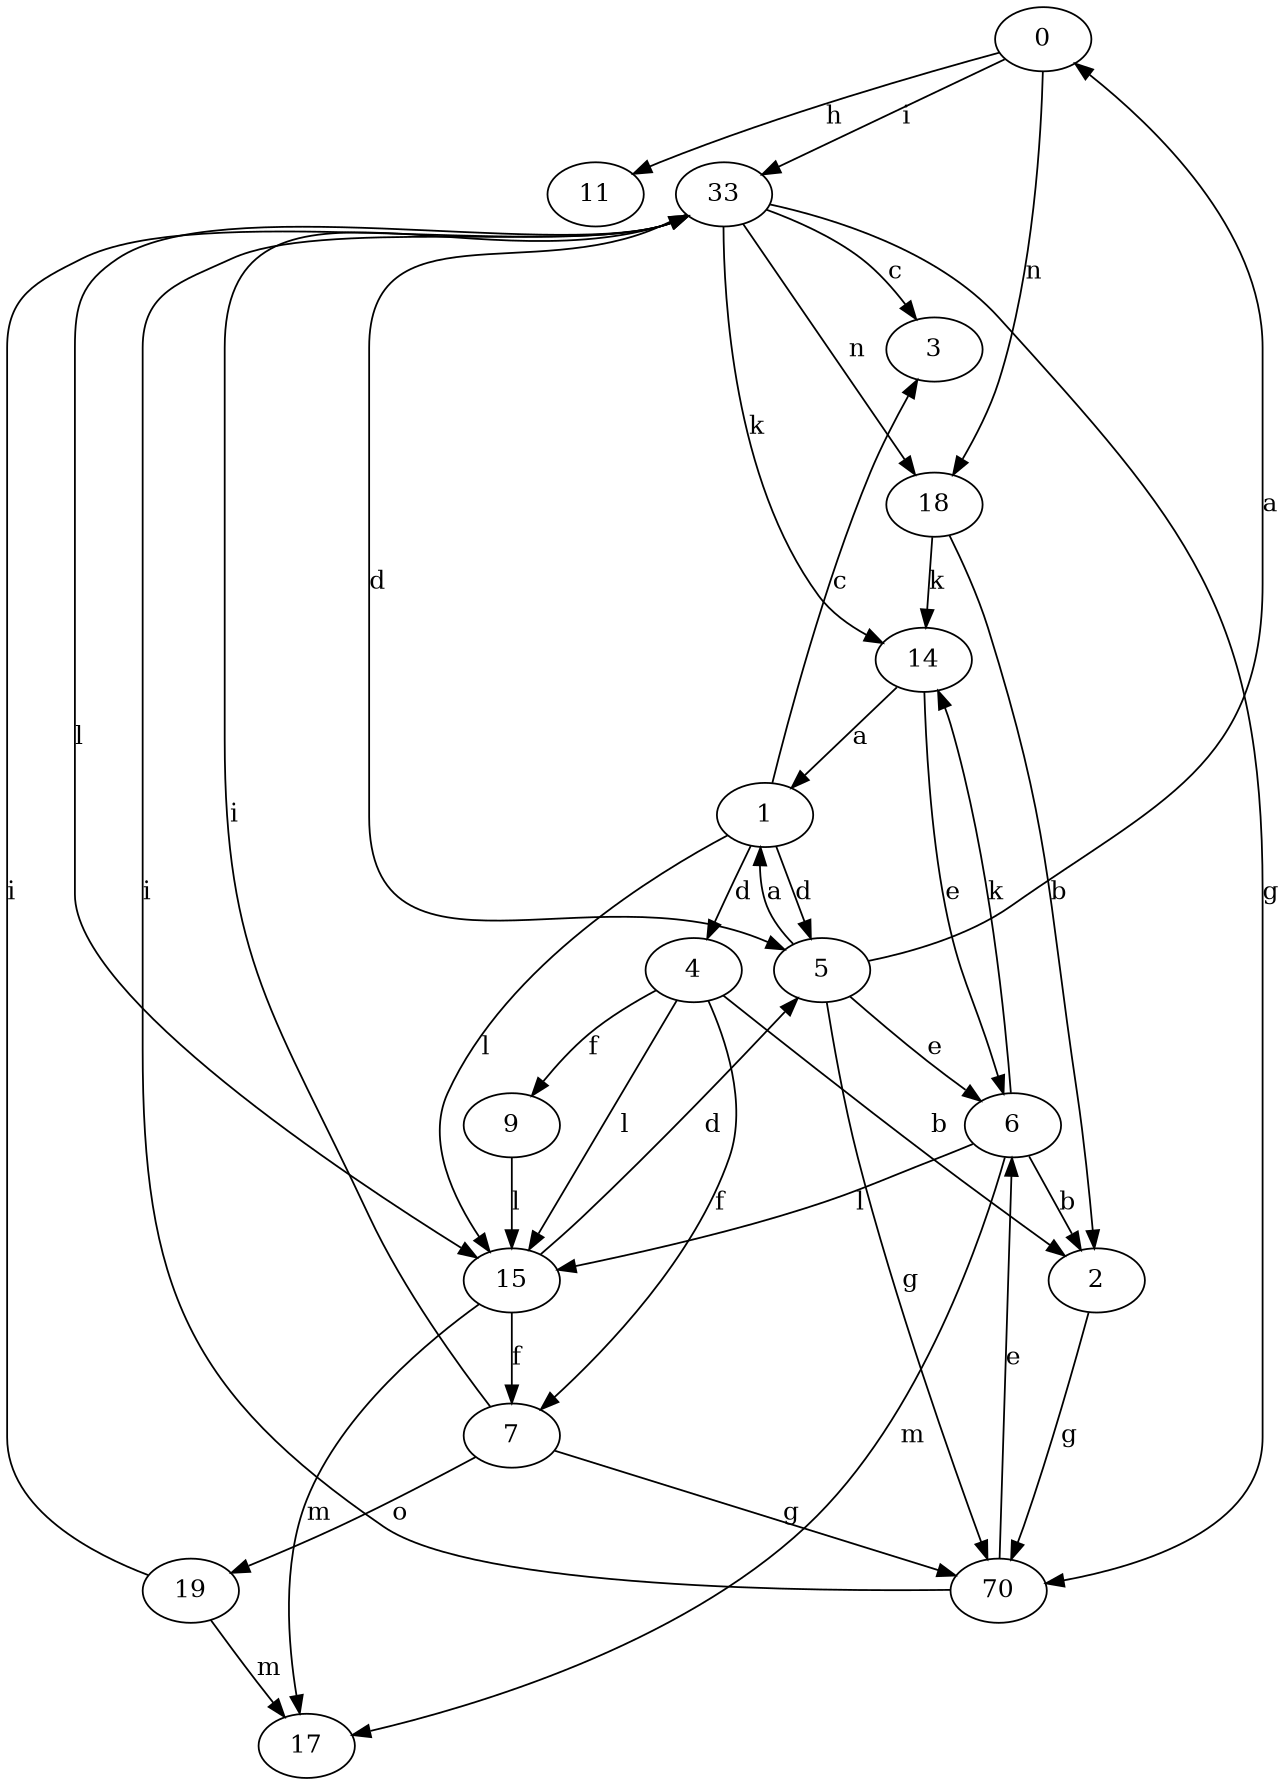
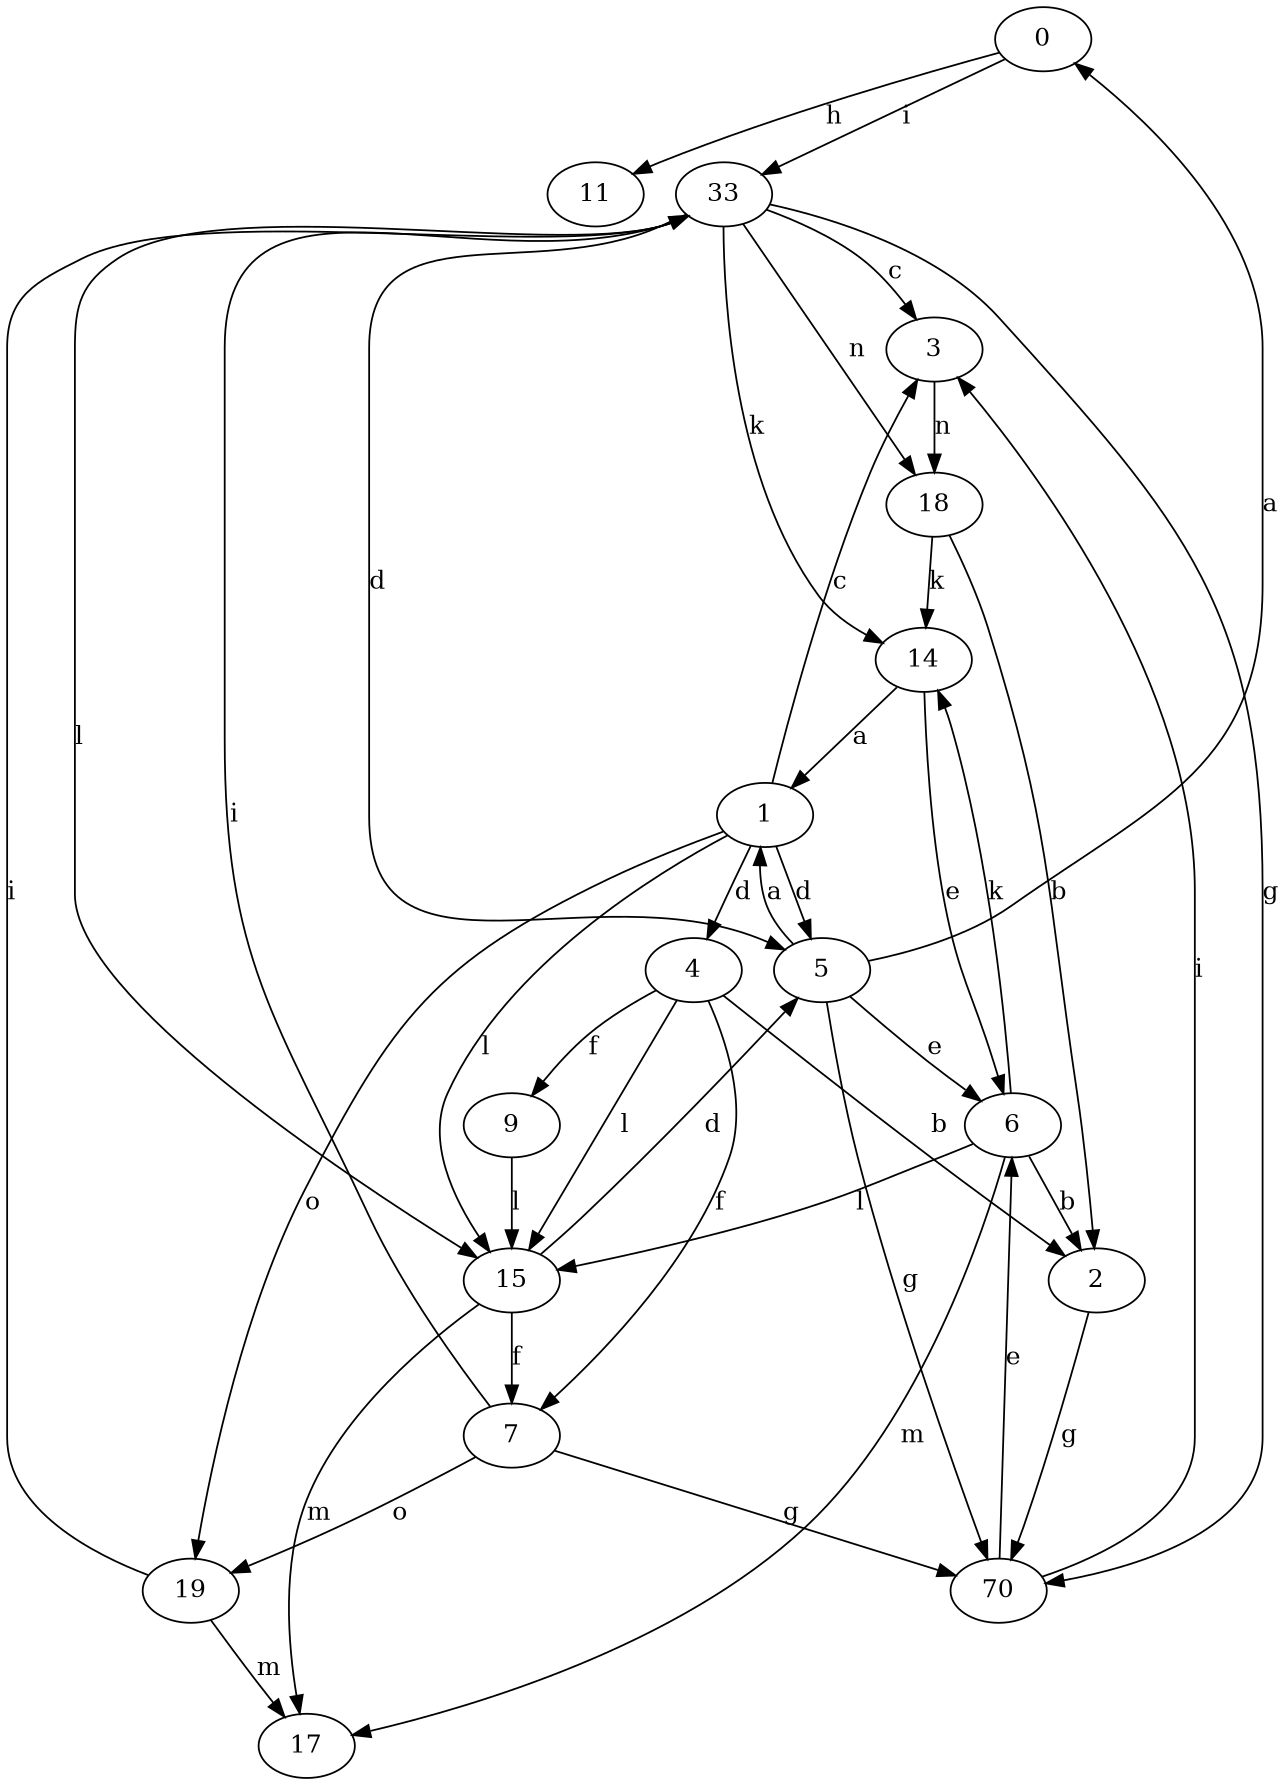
edge "0" -> "18": now "3" -> "18"
edge "70" -> "33": now "70" -> "3"
edge "1" -> "19": added, label "o"
